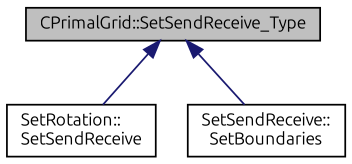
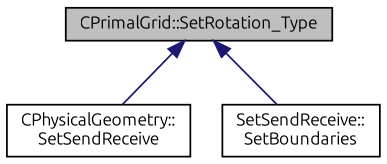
node "CPrimalGrid::SetSendReceive_Type": label "CPrimalGrid::SetSendReceive_Type" -> "CPrimalGrid::SetRotation_Type"
node "SetRotation:: SetSendReceive": label "SetRotation:: SetSendReceive" -> "CPhysicalGeometry:: SetSendReceive"
